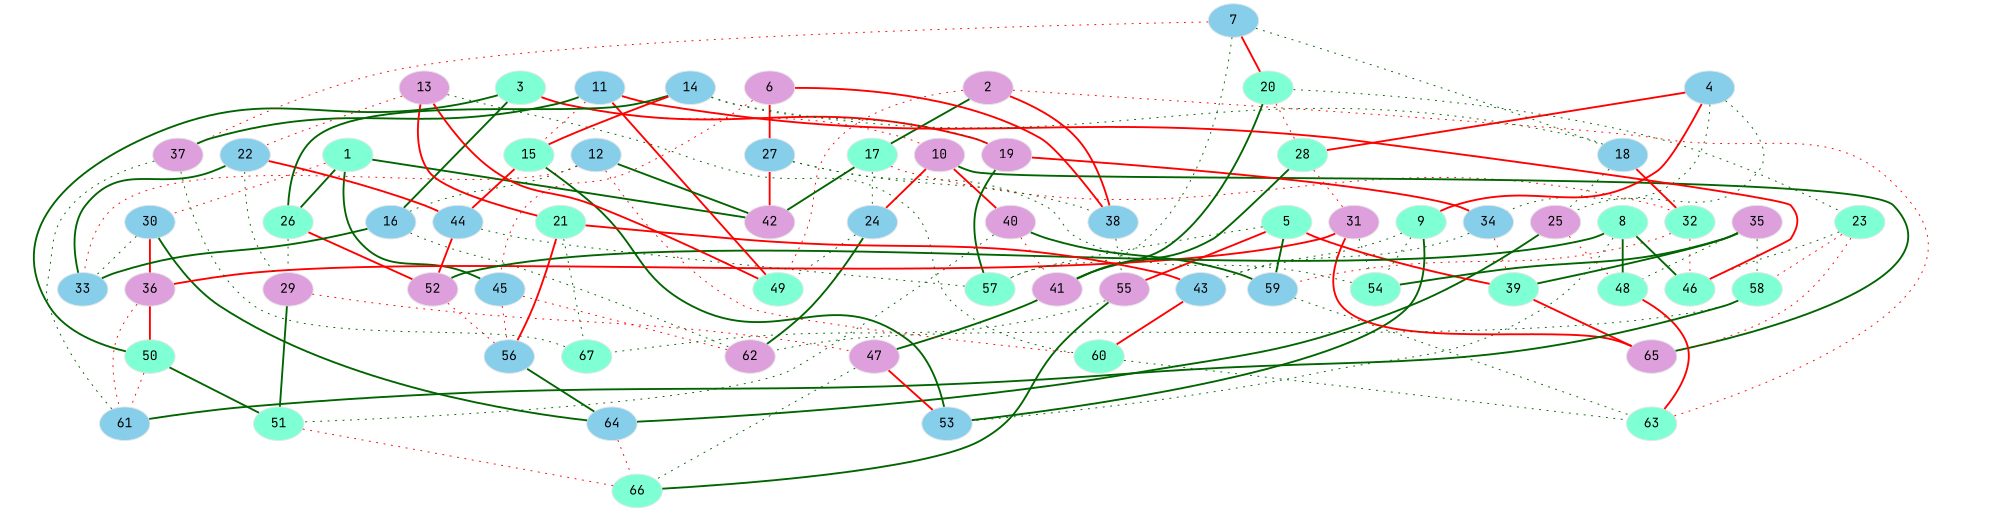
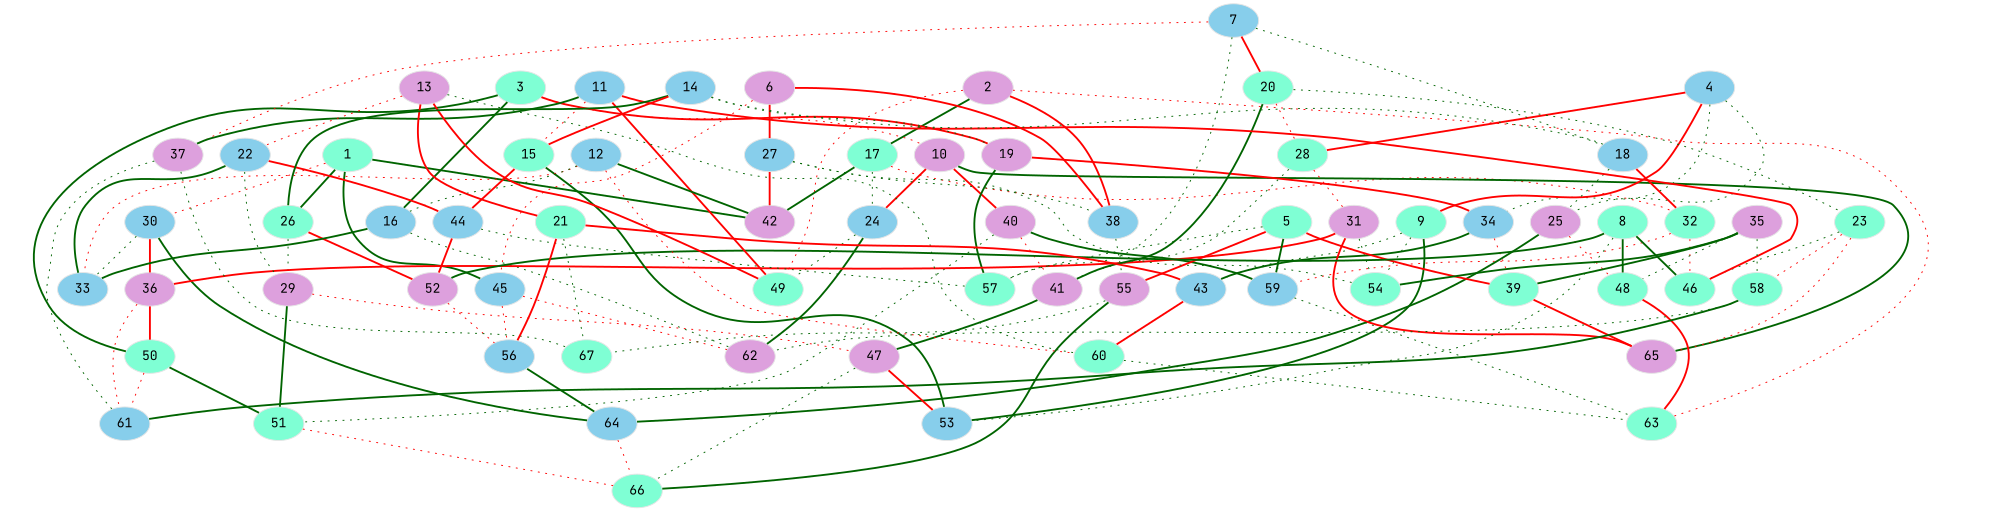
edge "28" -- "41": style bold -> dotted
edge "34" -- "43": style dotted -> bold
